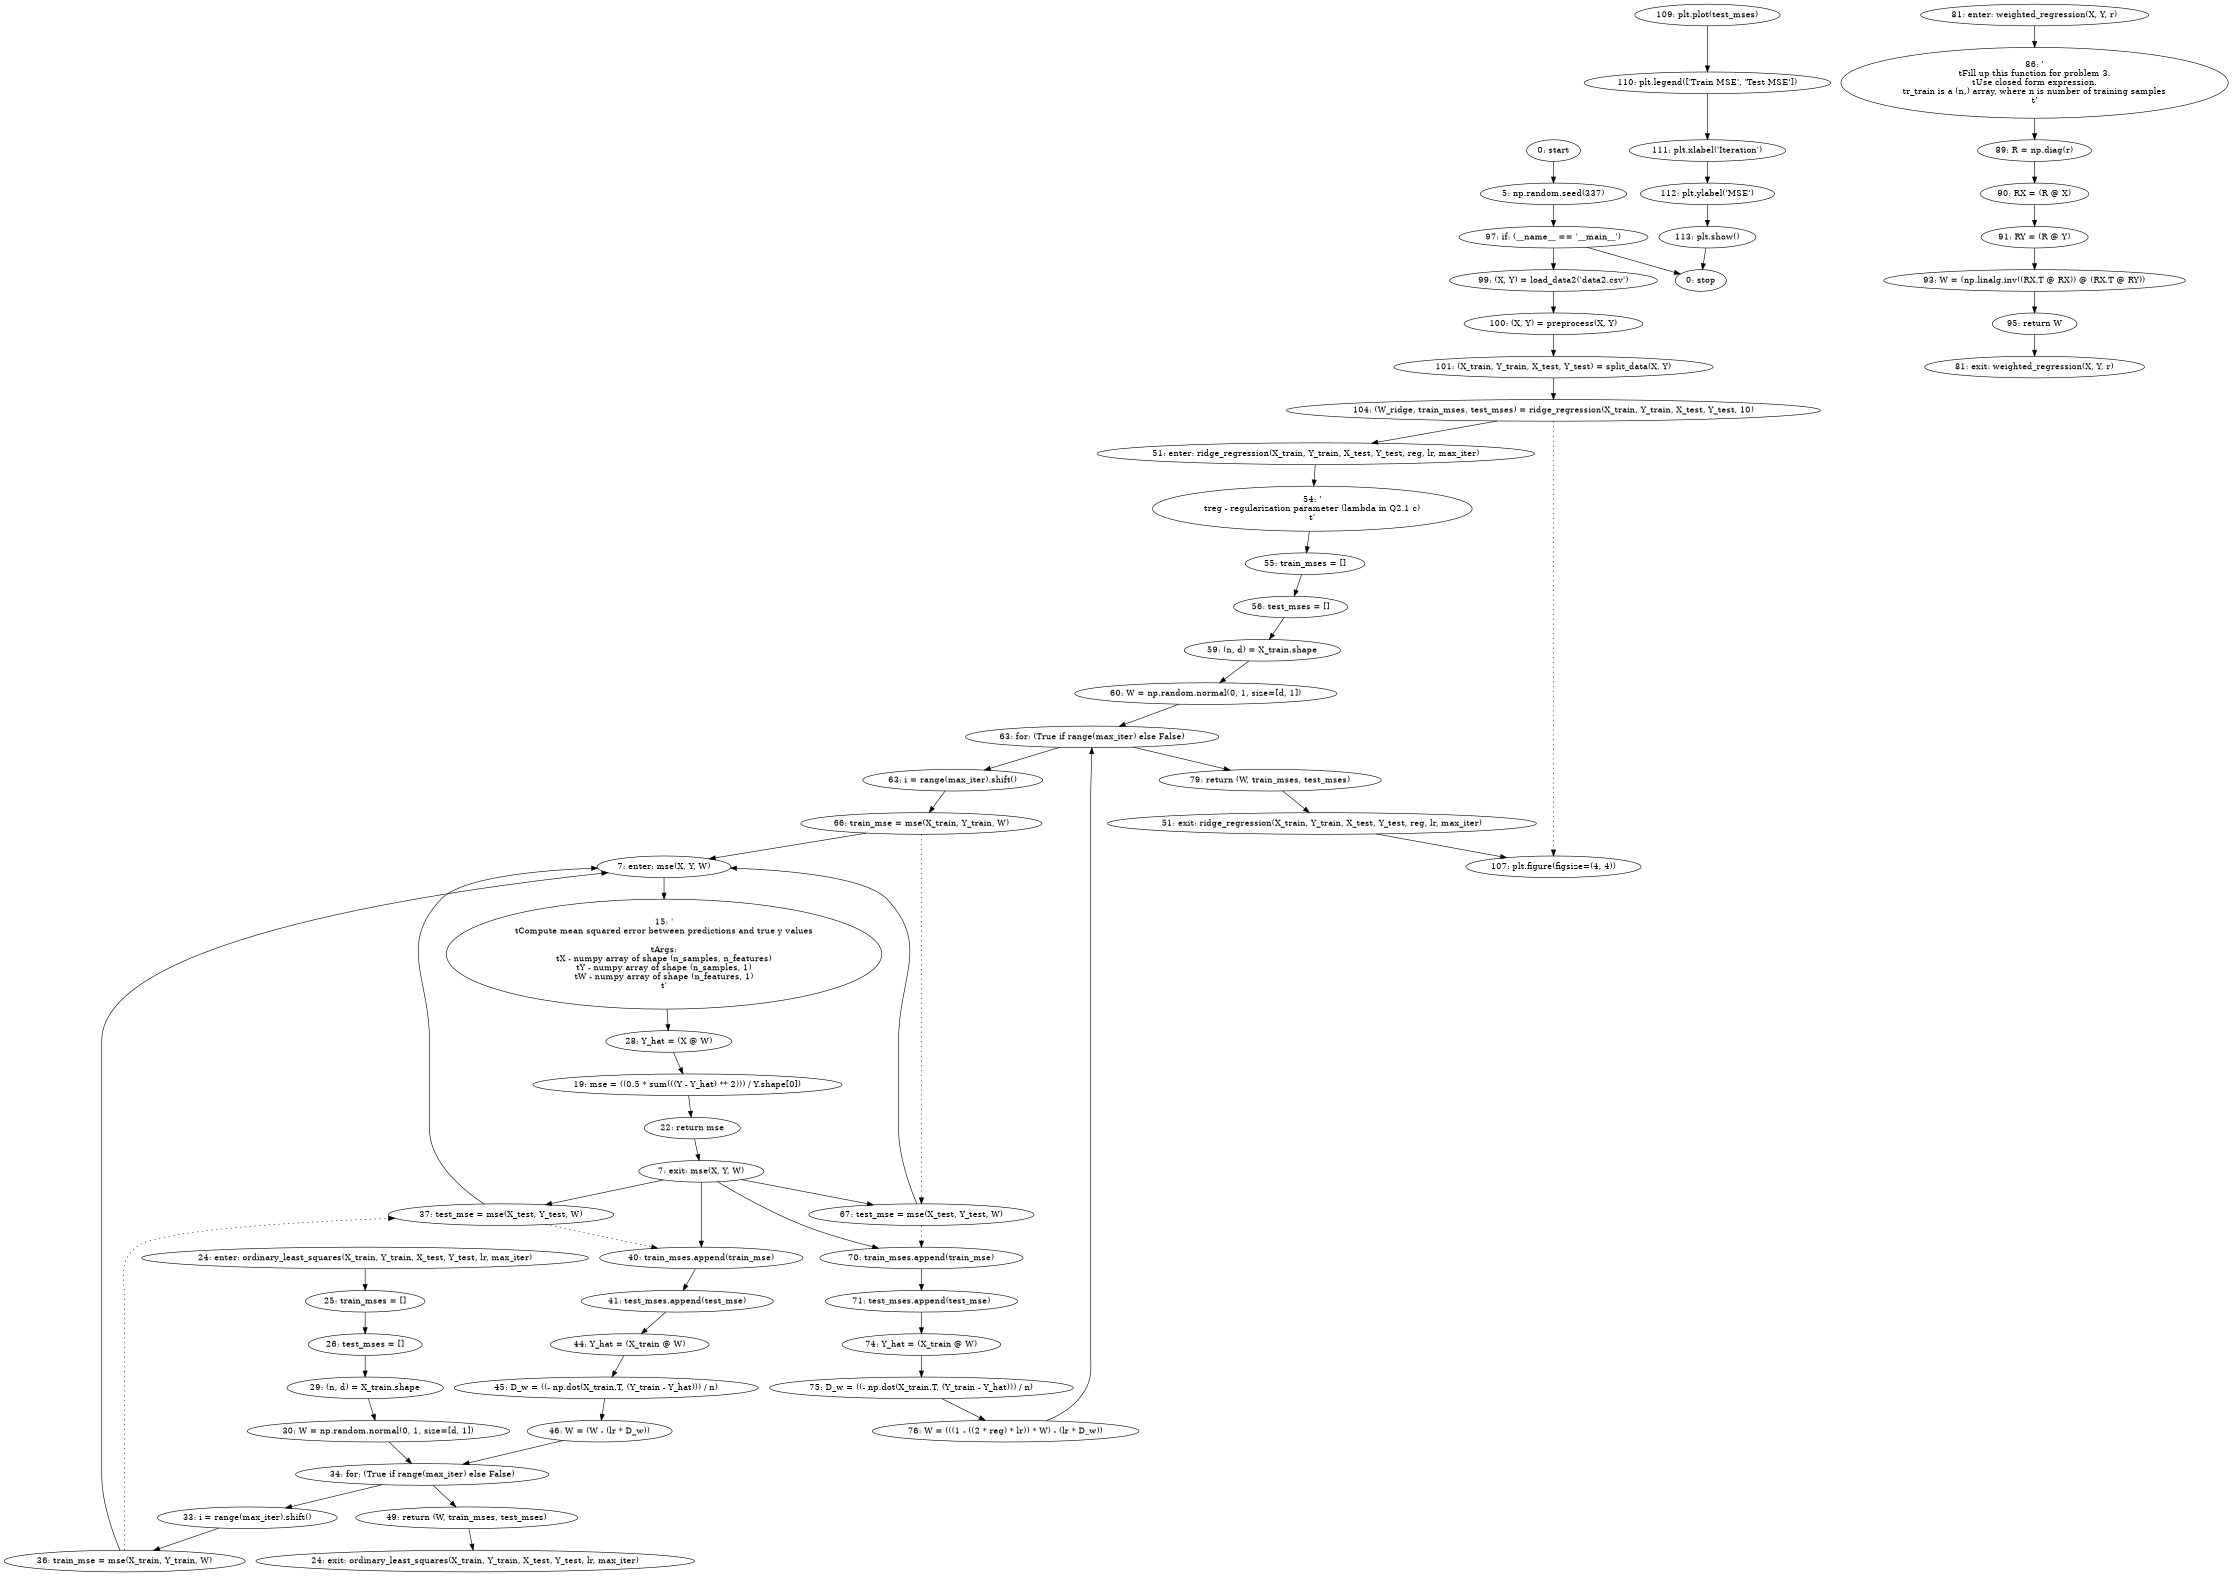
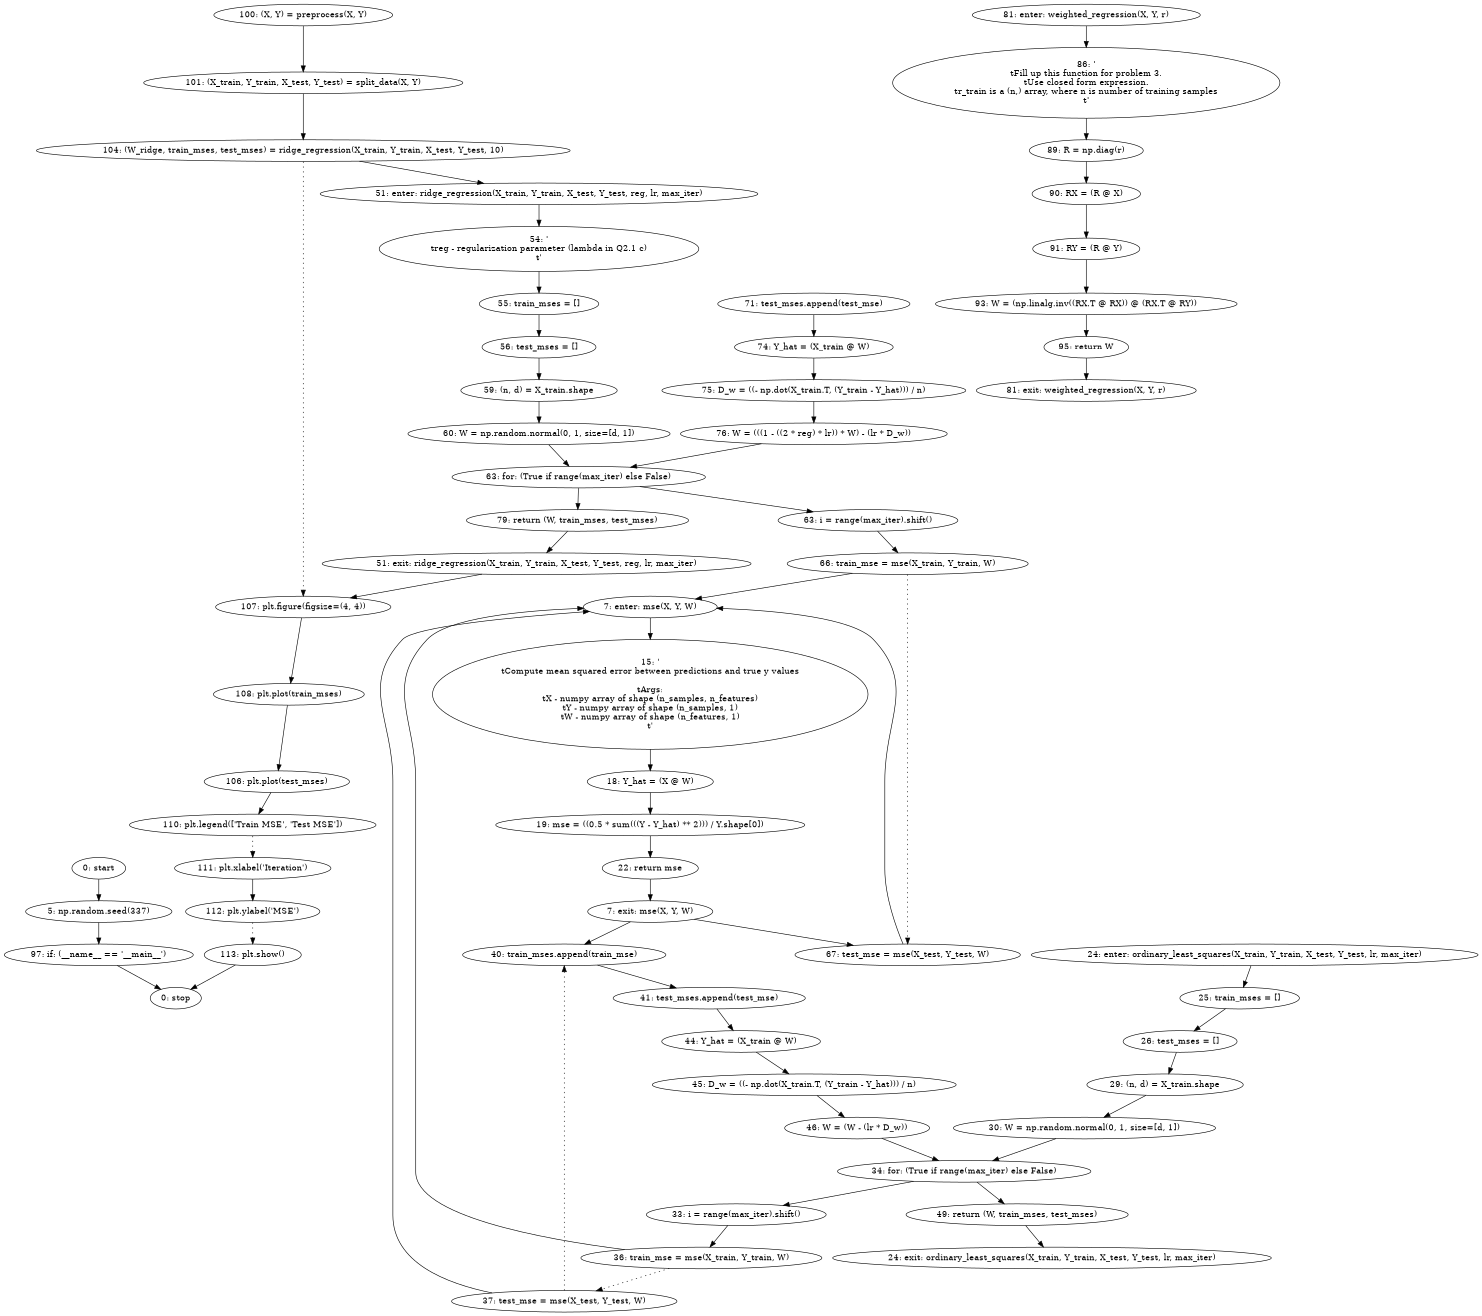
node "109: plt.plot(test_mses)": label "109: plt.plot(test_mses)" -> "106: plt.plot(test_mses)"
edge "110: plt.legend(['Train MSE', 'Test MSE'])" -> "111: plt.xlabel('Iteration')": style solid -> dotted
edge "112: plt.ylabel('MSE')" -> "113: plt.show()": style solid -> dotted
node "99: (X, Y) = load_data2('data2.csv')": removed
node "108: plt.plot(train_mses)": added
node "28: Y_hat = (X @ W)": label "28: Y_hat = (X @ W)" -> "18: Y_hat = (X @ W)"
edge "7: exit: mse(X, Y, W)" -> "37: test_mse = mse(X_test, Y_test, W)": removed
node "70: train_mses.append(train_mse)": removed
